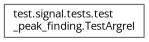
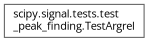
node "test.signal.tests.test _peak_finding.TestArgrel": label "test.signal.tests.test _peak_finding.TestArgrel" -> "scipy.signal.tests.test _peak_finding.TestArgrel"
